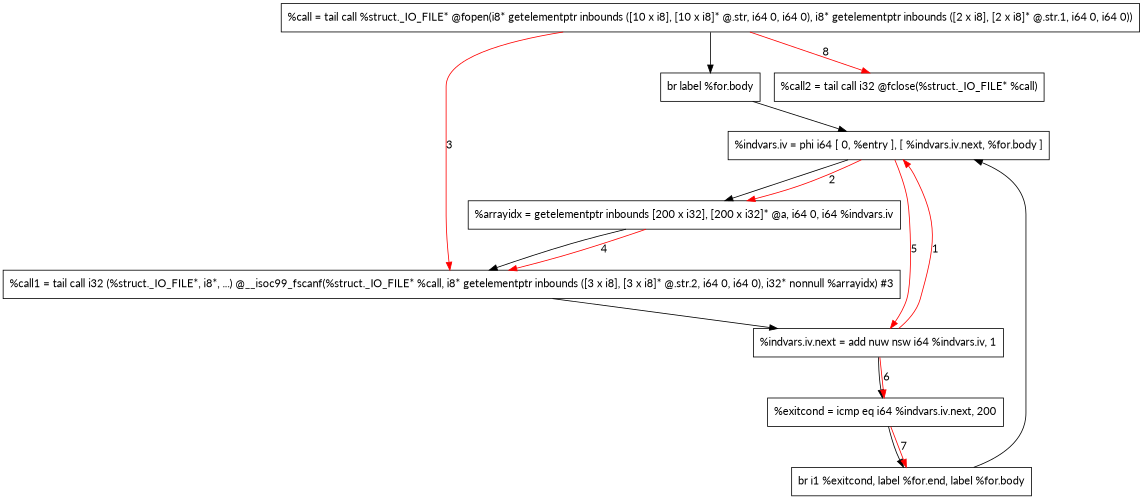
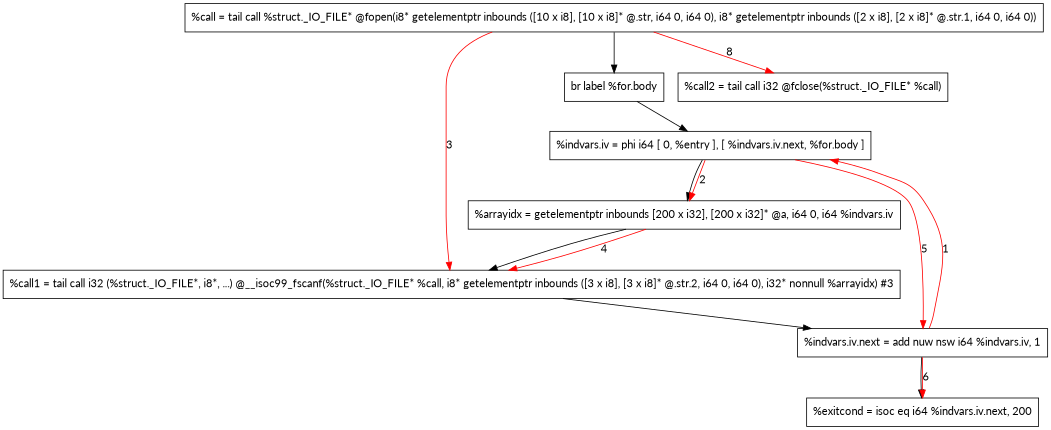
node "%exitcond = icmp eq i64 %indvars.iv.next, 200": label "%exitcond = icmp eq i64 %indvars.iv.next, 200" -> "%exitcond = isoc eq i64 %indvars.iv.next, 200"
node "br i1 %exitcond, label %for.end, label %for.body": removed
